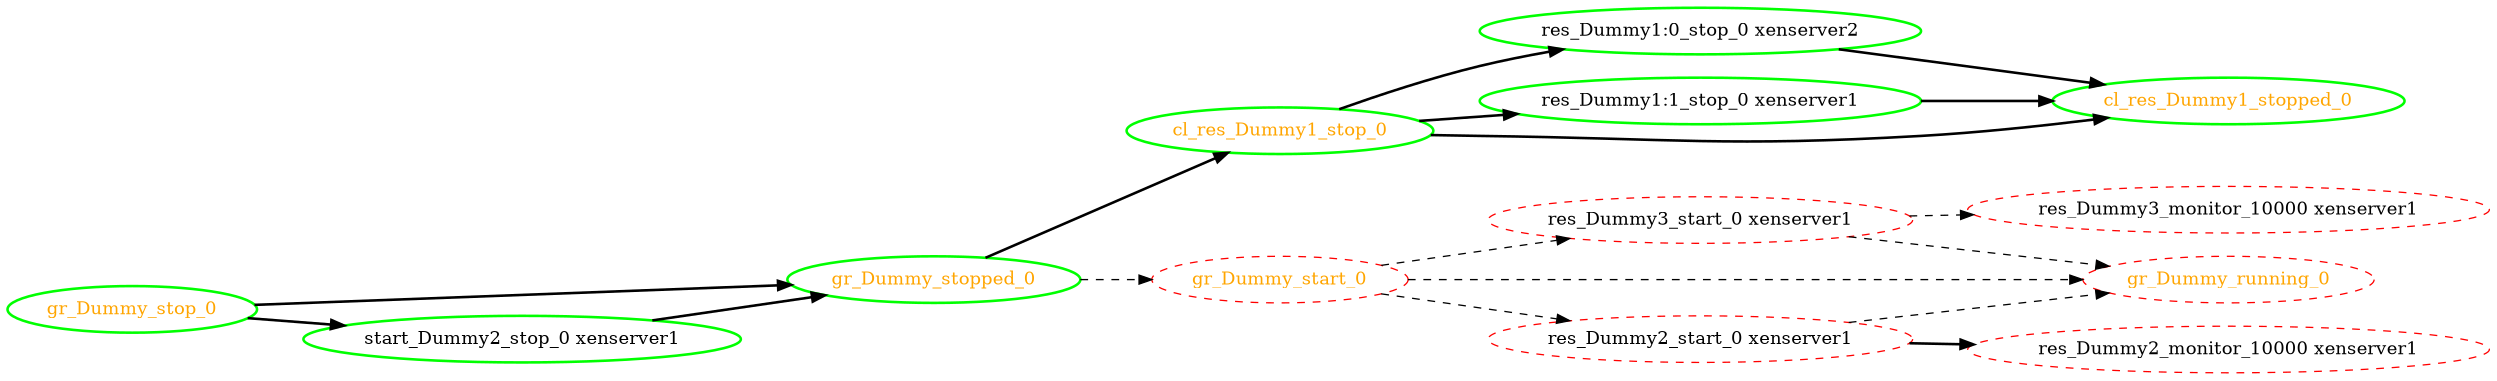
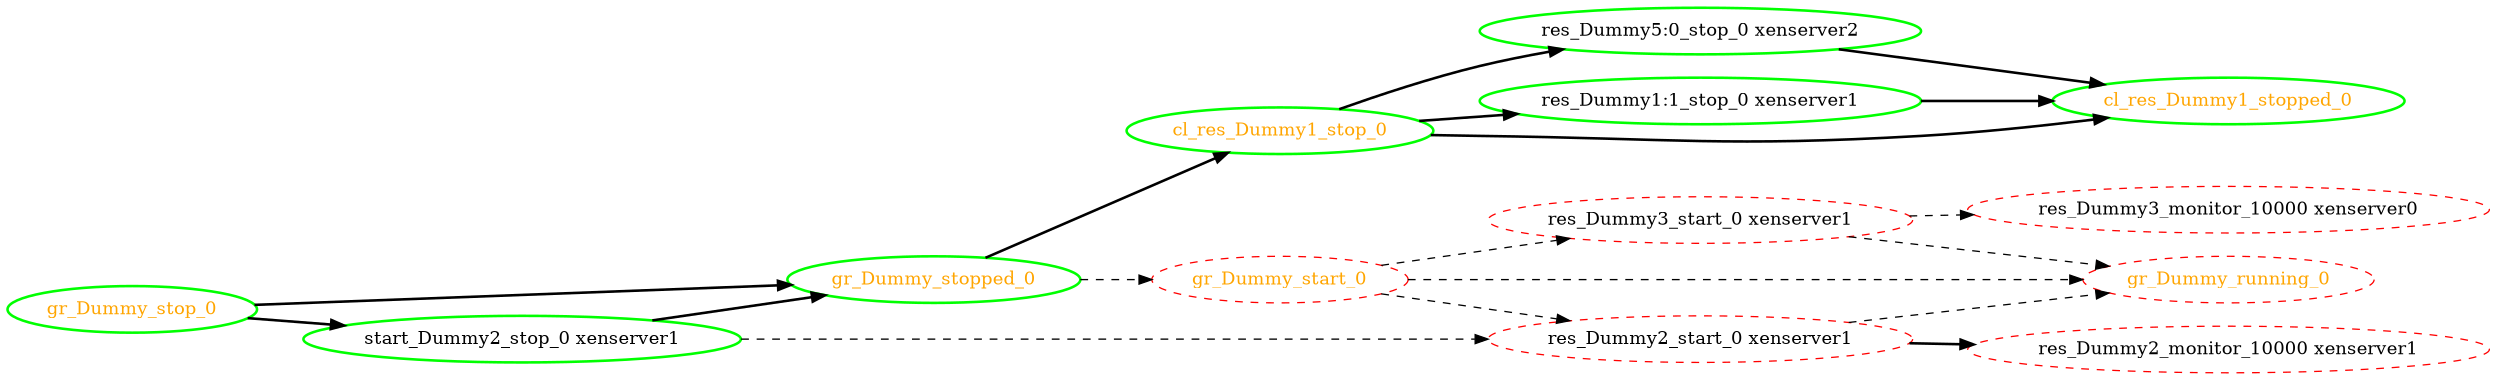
node "res_Dummy1:0_stop_0 xenserver2": label "res_Dummy1:0_stop_0 xenserver2" -> "res_Dummy5:0_stop_0 xenserver2"
node "res_Dummy3_monitor_10000 xenserver1": label "res_Dummy3_monitor_10000 xenserver1" -> "res_Dummy3_monitor_10000 xenserver0"
edge "start_Dummy2_stop_0 xenserver1" -> "res_Dummy2_start_0 xenserver1": added
